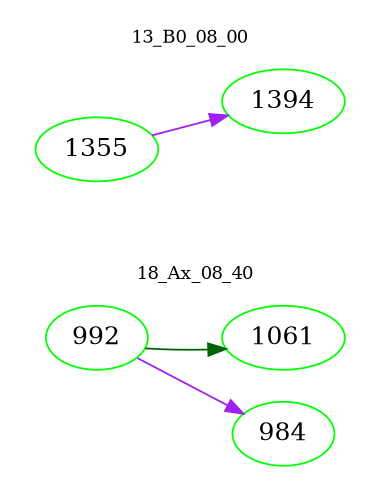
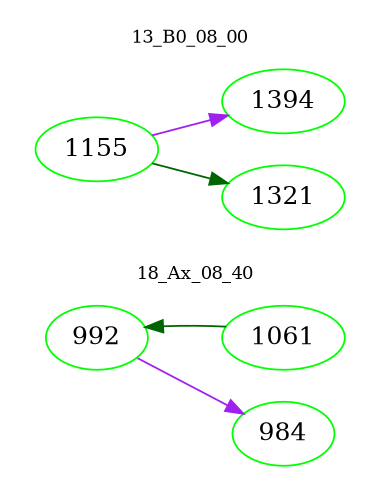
node "1355": label "1355" -> "1155"
node "1321": added
edge "992" -> "1061": reversed
